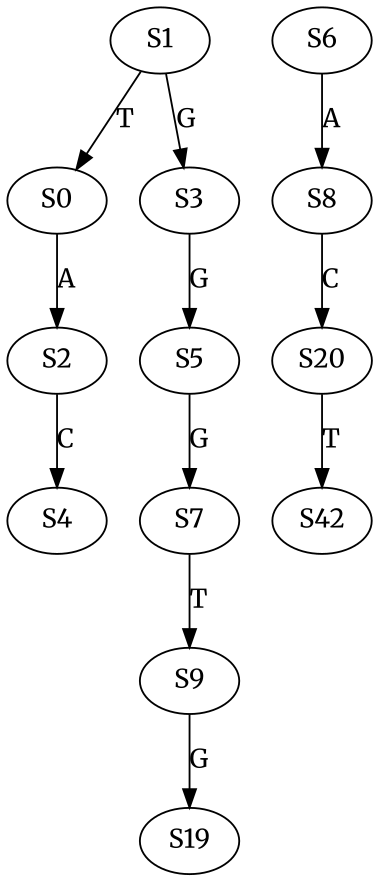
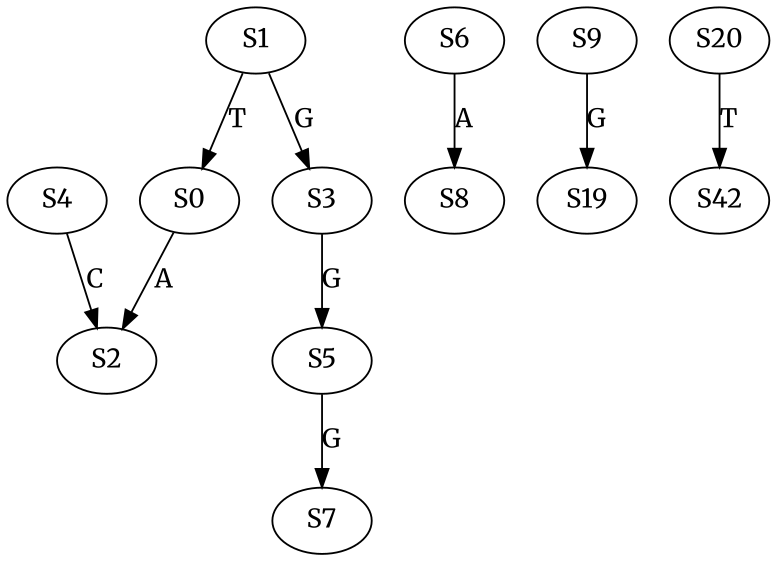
edge "S8" -> "S20": removed, label "C"
edge "S2" -> "S4": reversed
edge "S7" -> "S9": removed, label "T"
